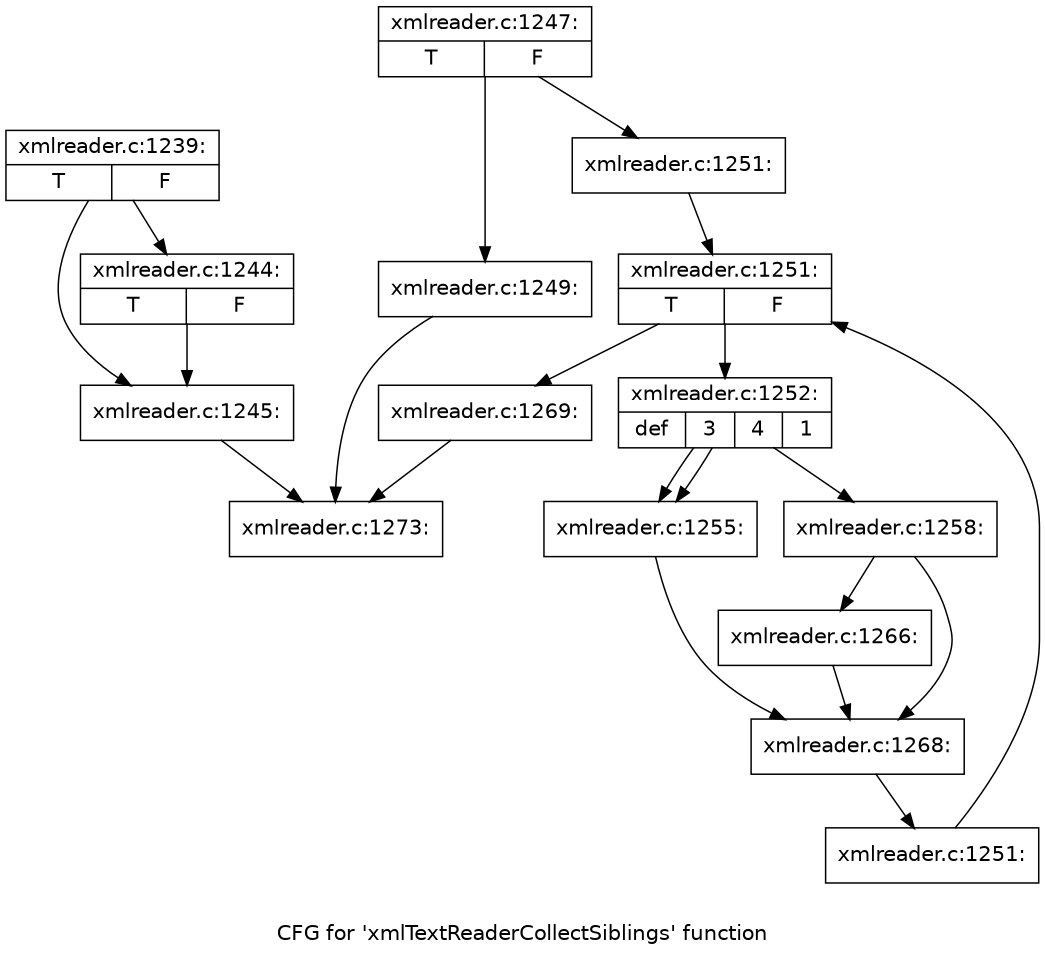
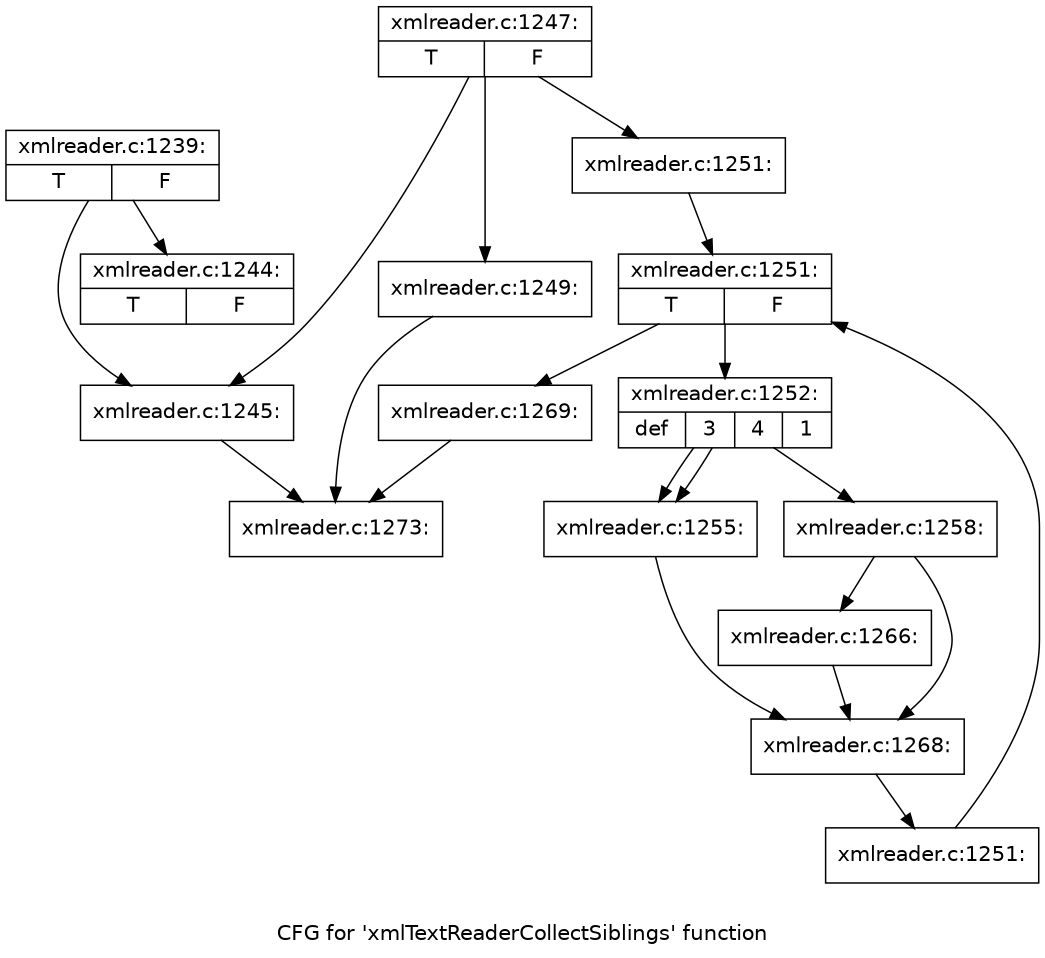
edge "xmlreader.c:1244:" -> "xmlreader.c:1245:": now "xmlreader.c:1247:" -> "xmlreader.c:1245:"
